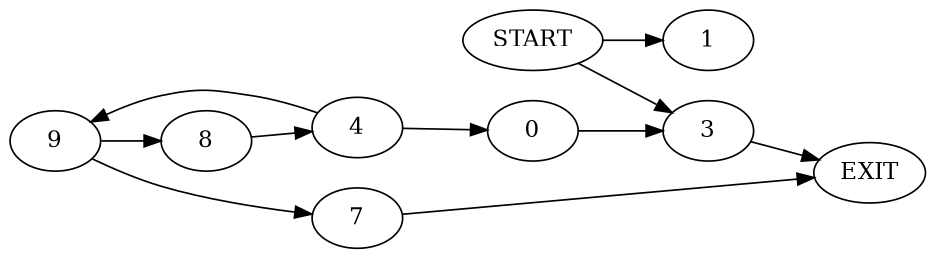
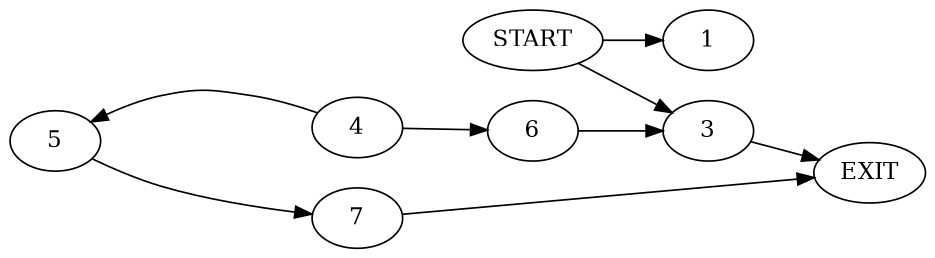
node "0": label "0" -> "6"
node "9": label "9" -> "5"
node "8": removed
